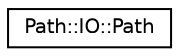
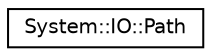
node "Path::IO::Path": label "Path::IO::Path" -> "System::IO::Path"
